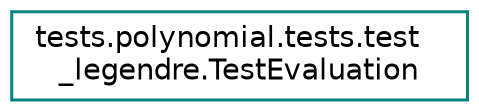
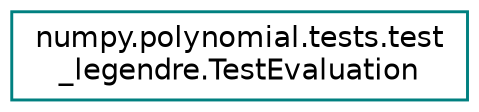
node "tests.polynomial.tests.test _legendre.TestEvaluation": label "tests.polynomial.tests.test _legendre.TestEvaluation" -> "numpy.polynomial.tests.test _legendre.TestEvaluation"
